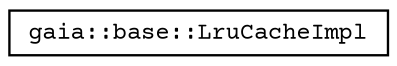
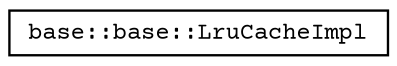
node "gaia::base::LruCacheImpl": label "gaia::base::LruCacheImpl" -> "base::base::LruCacheImpl"
